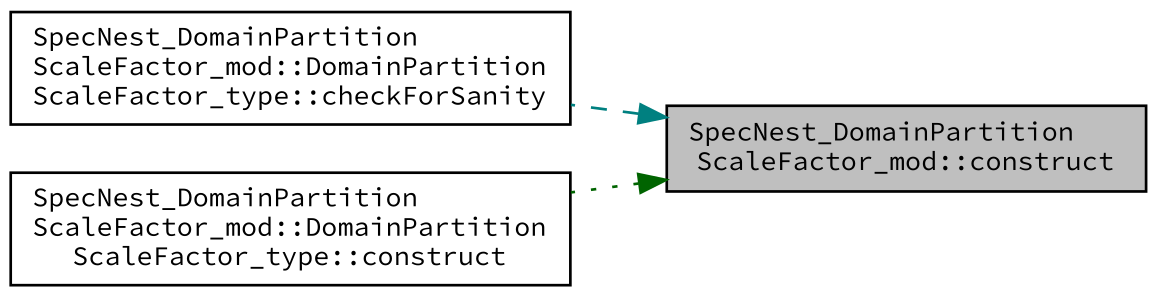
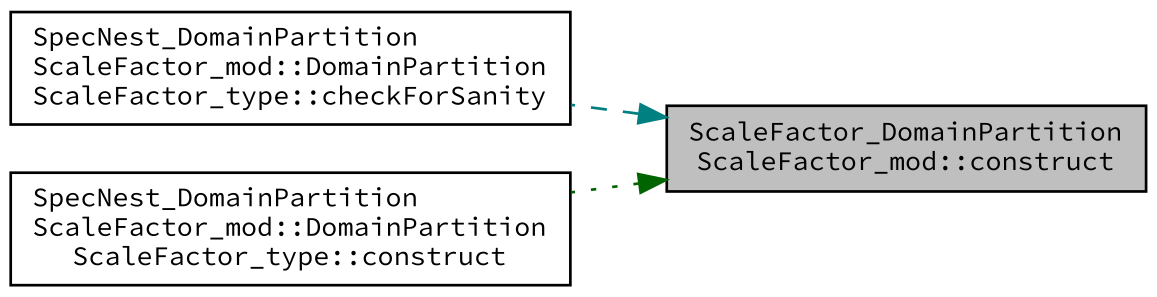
node "SpecNest_DomainPartition ScaleFactor_mod::construct": label "SpecNest_DomainPartition ScaleFactor_mod::construct" -> "ScaleFactor_DomainPartition ScaleFactor_mod::construct"
